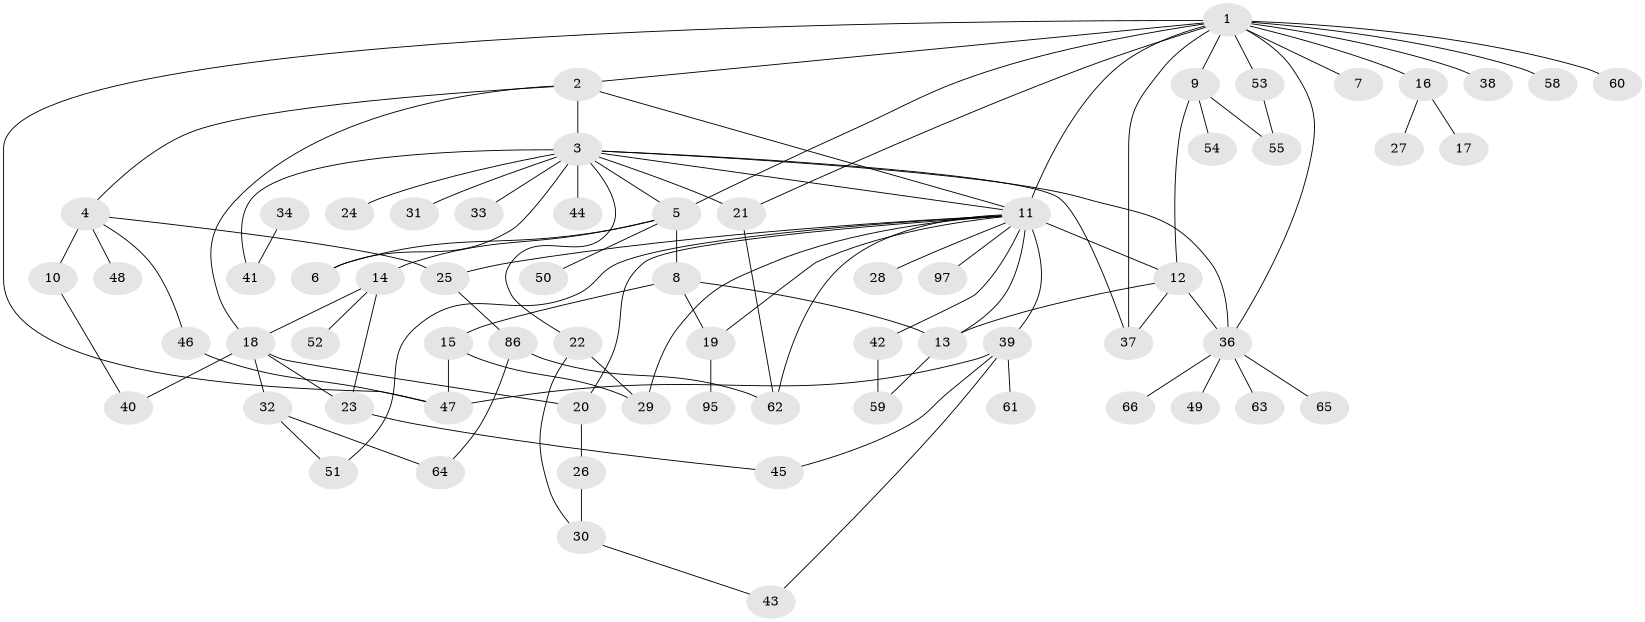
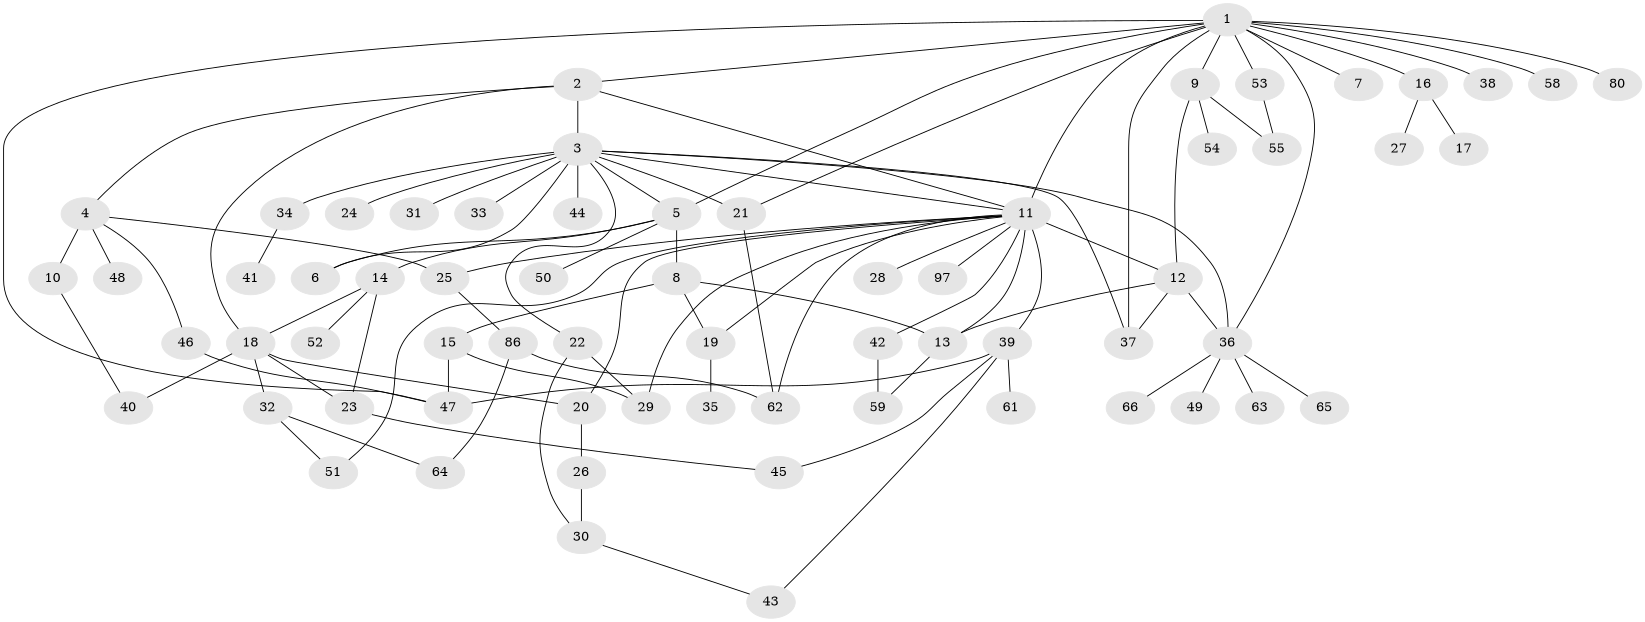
node "60": label "60" -> "80"
edge "3" -- "41": now "3" -- "34"
node "95": label "95" -> "35"
